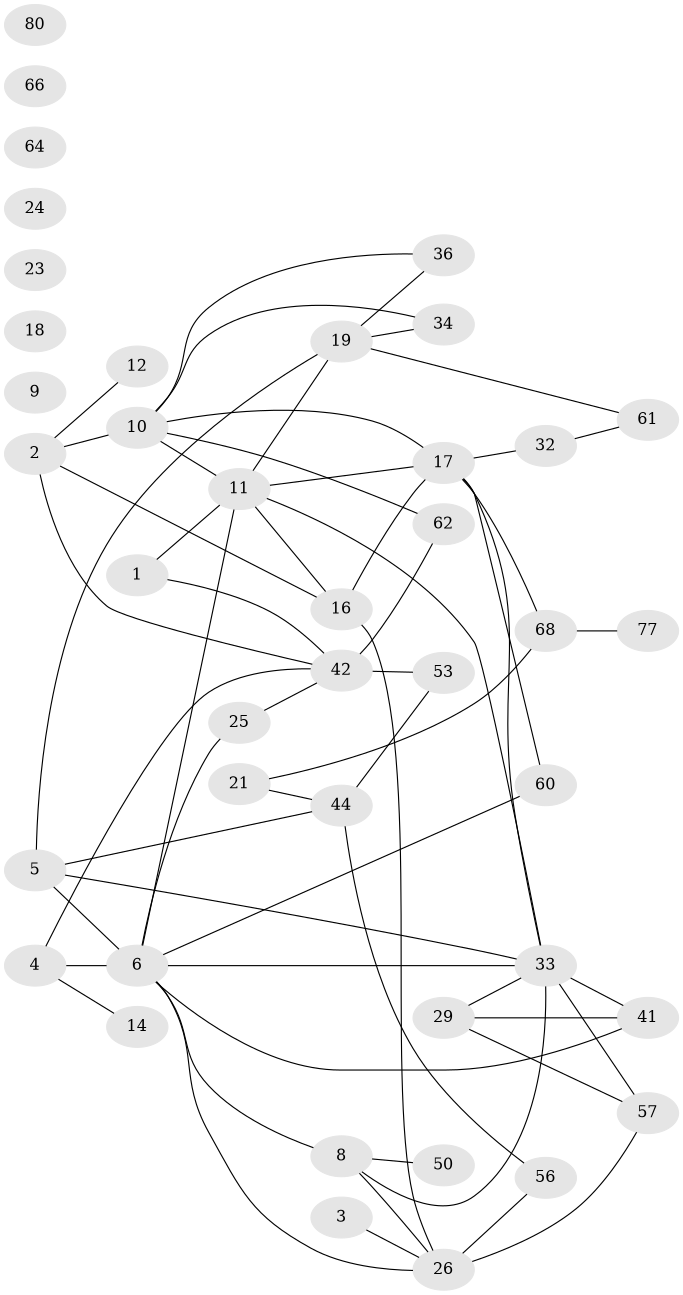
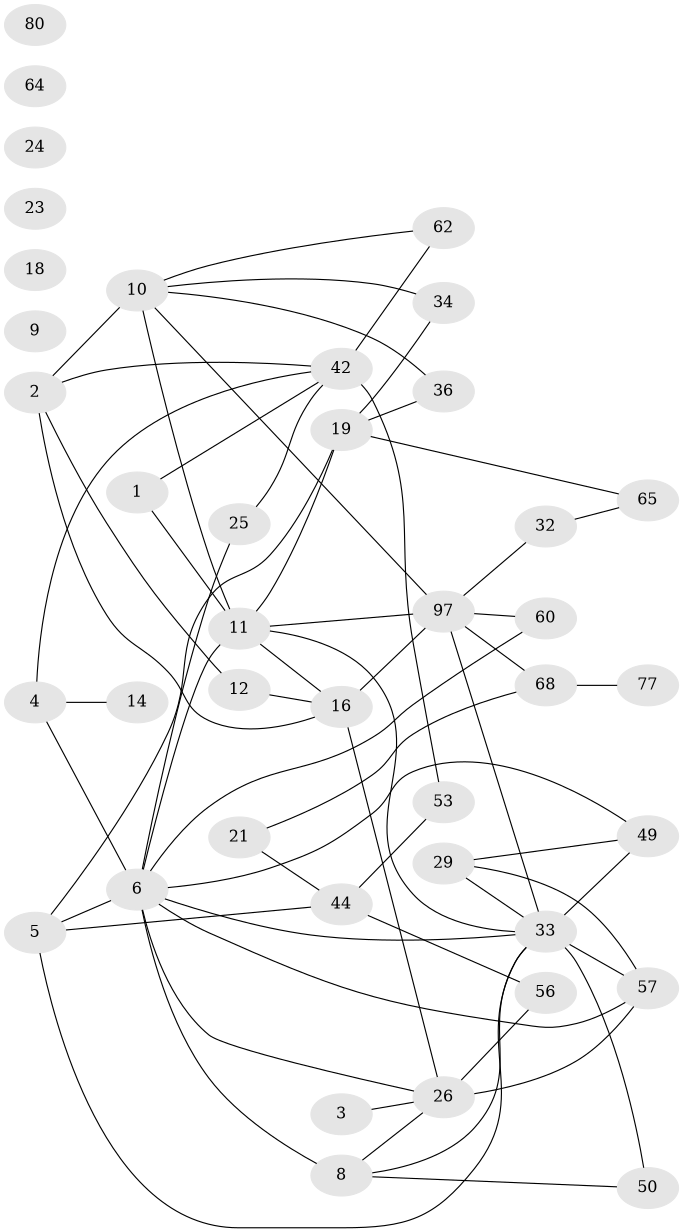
node "66": removed
node "61": label "61" -> "65"
node "17": label "17" -> "97"
edge "12" -- "16": added
edge "6" -- "57": added
node "41": label "41" -> "49"
edge "33" -- "50": added
